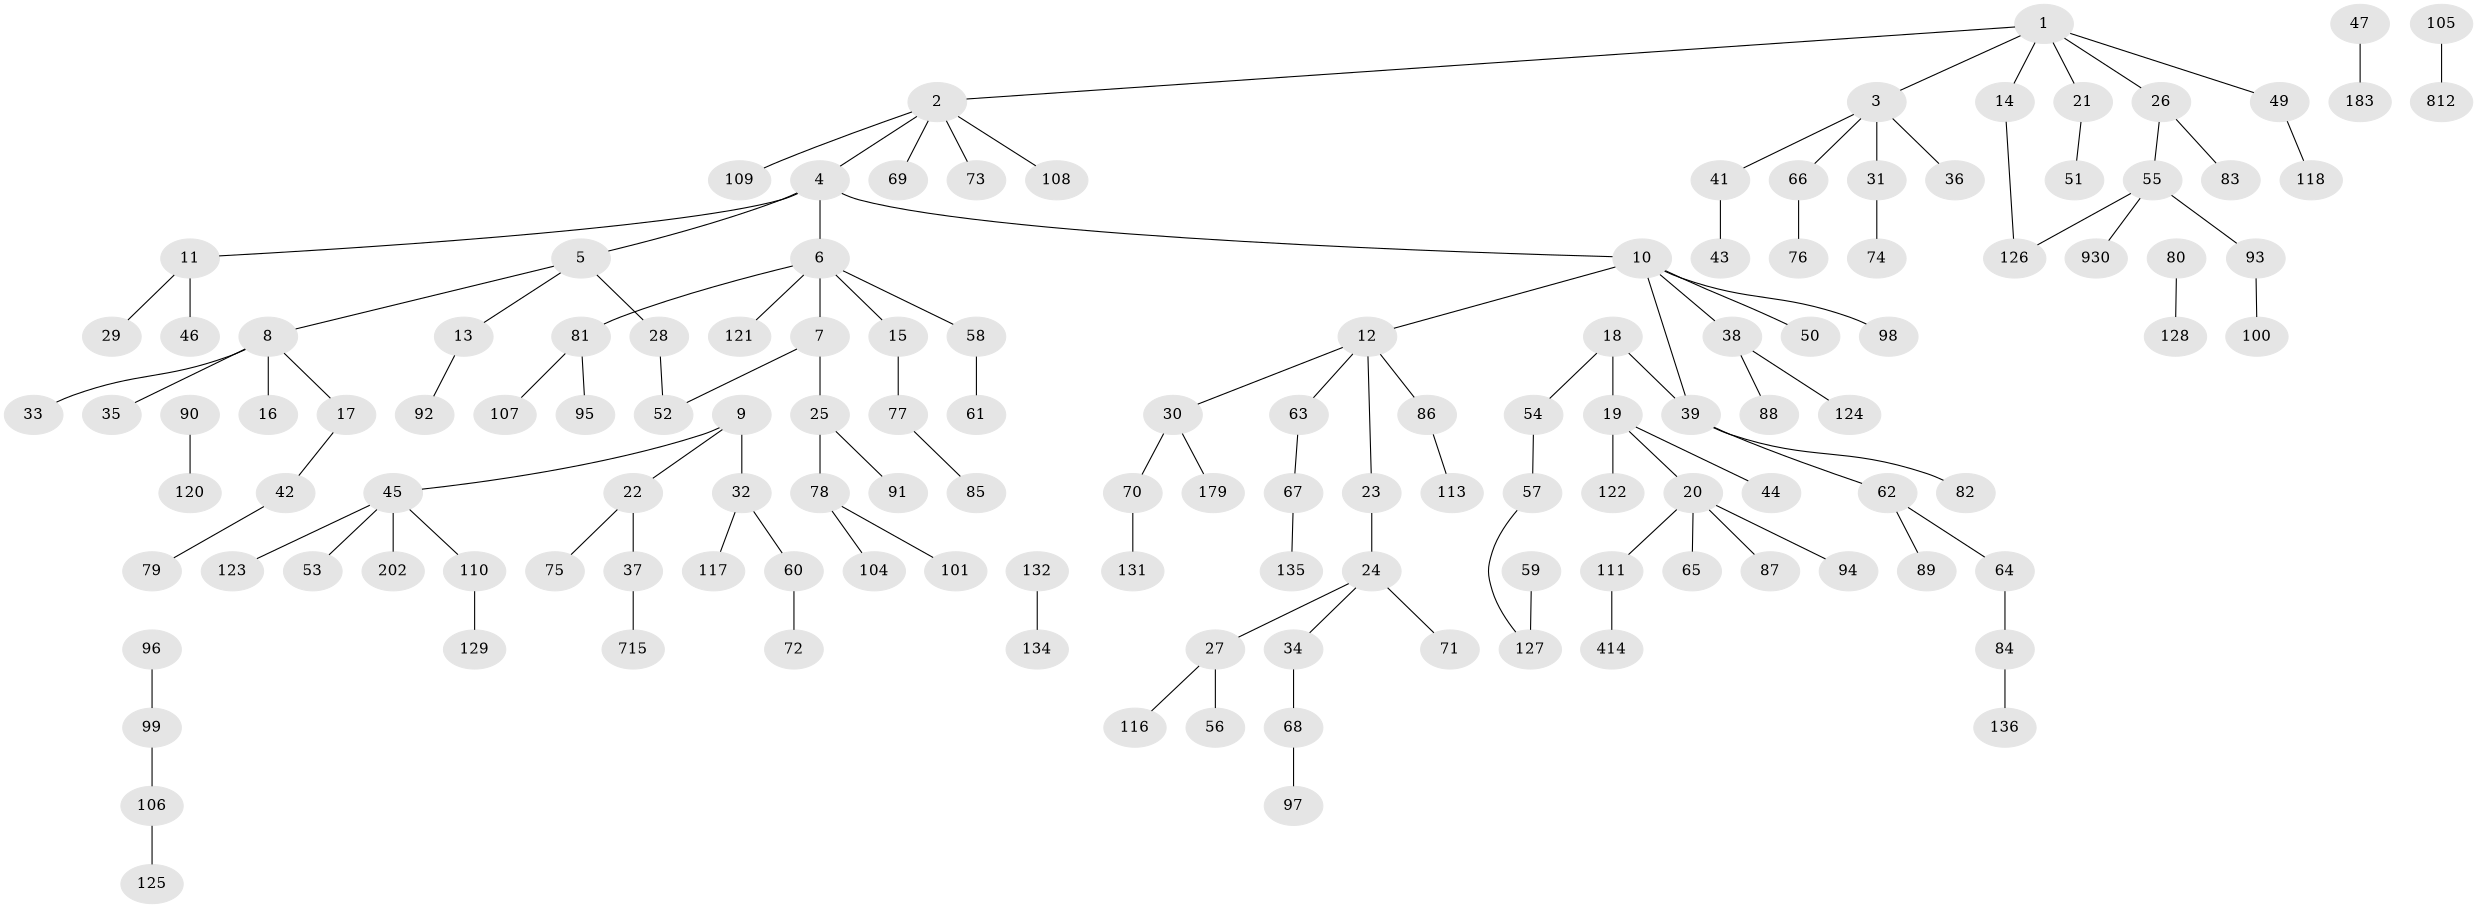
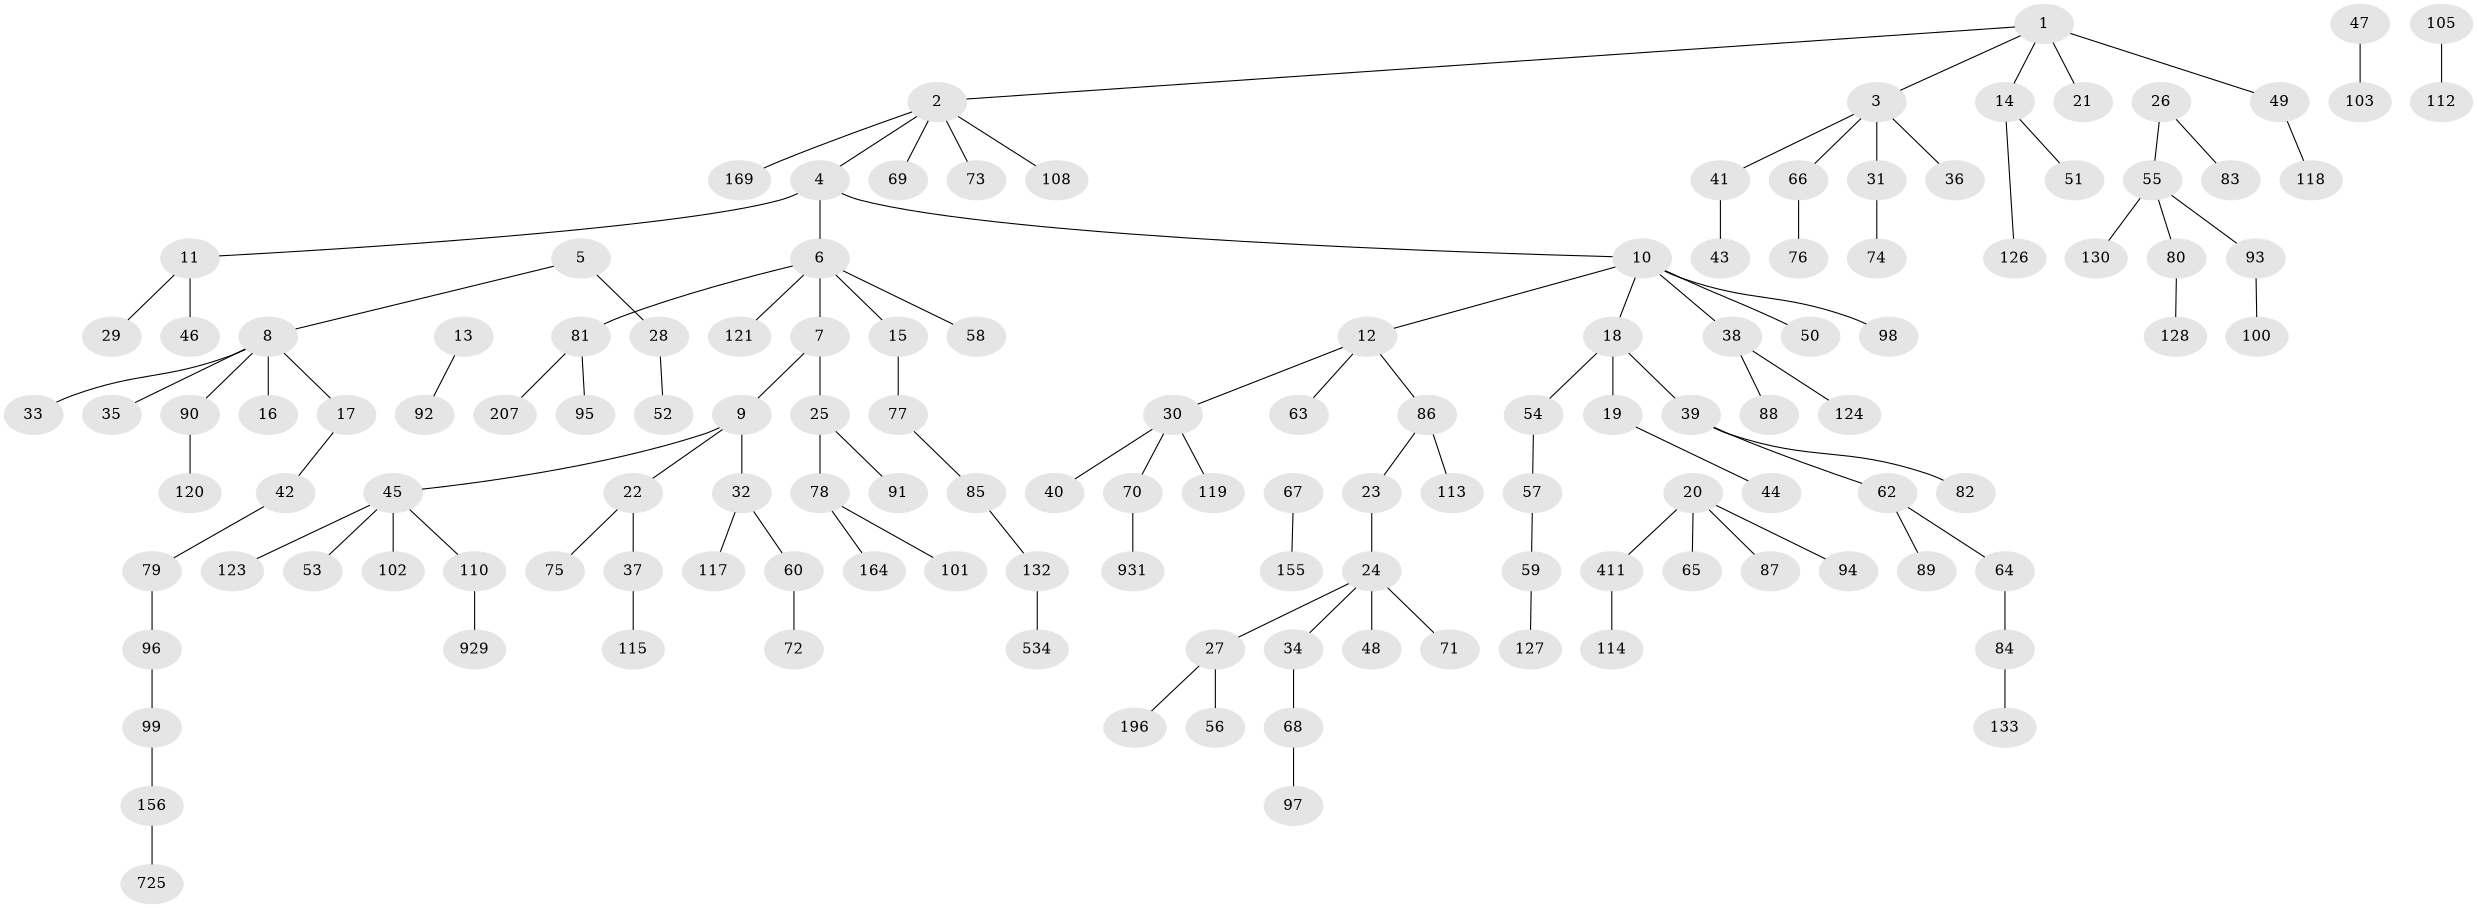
edge "1" -- "26": removed
node "183": label "183" -> "103"
node "812": label "812" -> "112"
edge "21" -- "51": now "14" -- "51"
node "109": label "109" -> "169"
edge "55" -- "126": now "55" -- "80"
edge "4" -- "5": removed
node "930": label "930" -> "130"
edge "5" -- "13": removed
edge "10" -- "39": now "10" -- "18"
edge "8" -- "90": added
edge "7" -- "52": now "7" -- "9"
node "107": label "107" -> "207"
node "61": removed
edge "12" -- "23": now "86" -- "23"
edge "63" -- "67": removed
edge "19" -- "20": removed
node "40": added
node "179": label "179" -> "119"
node "122": removed
edge "85" -- "132": added
node "202": label "202" -> "102"
node "104": label "104" -> "164"
node "131": label "131" -> "931"
node "135": label "135" -> "155"
edge "57" -- "127": now "57" -- "59"
node "111": label "111" -> "411"
edge "79" -- "96": added
node "129": label "129" -> "929"
node "715": label "715" -> "115"
node "134": label "134" -> "534"
node "48": added
node "414": label "414" -> "114"
node "116": label "116" -> "196"
node "136": label "136" -> "133"
node "106": label "106" -> "156"
node "125": label "125" -> "725"
